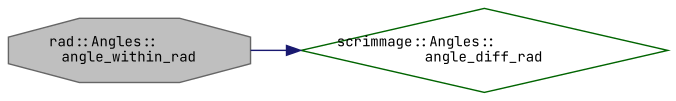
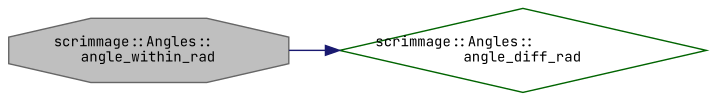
node "rad::Angles:: angle_within_rad": label "rad::Angles:: angle_within_rad" -> "scrimmage::Angles:: angle_within_rad"
